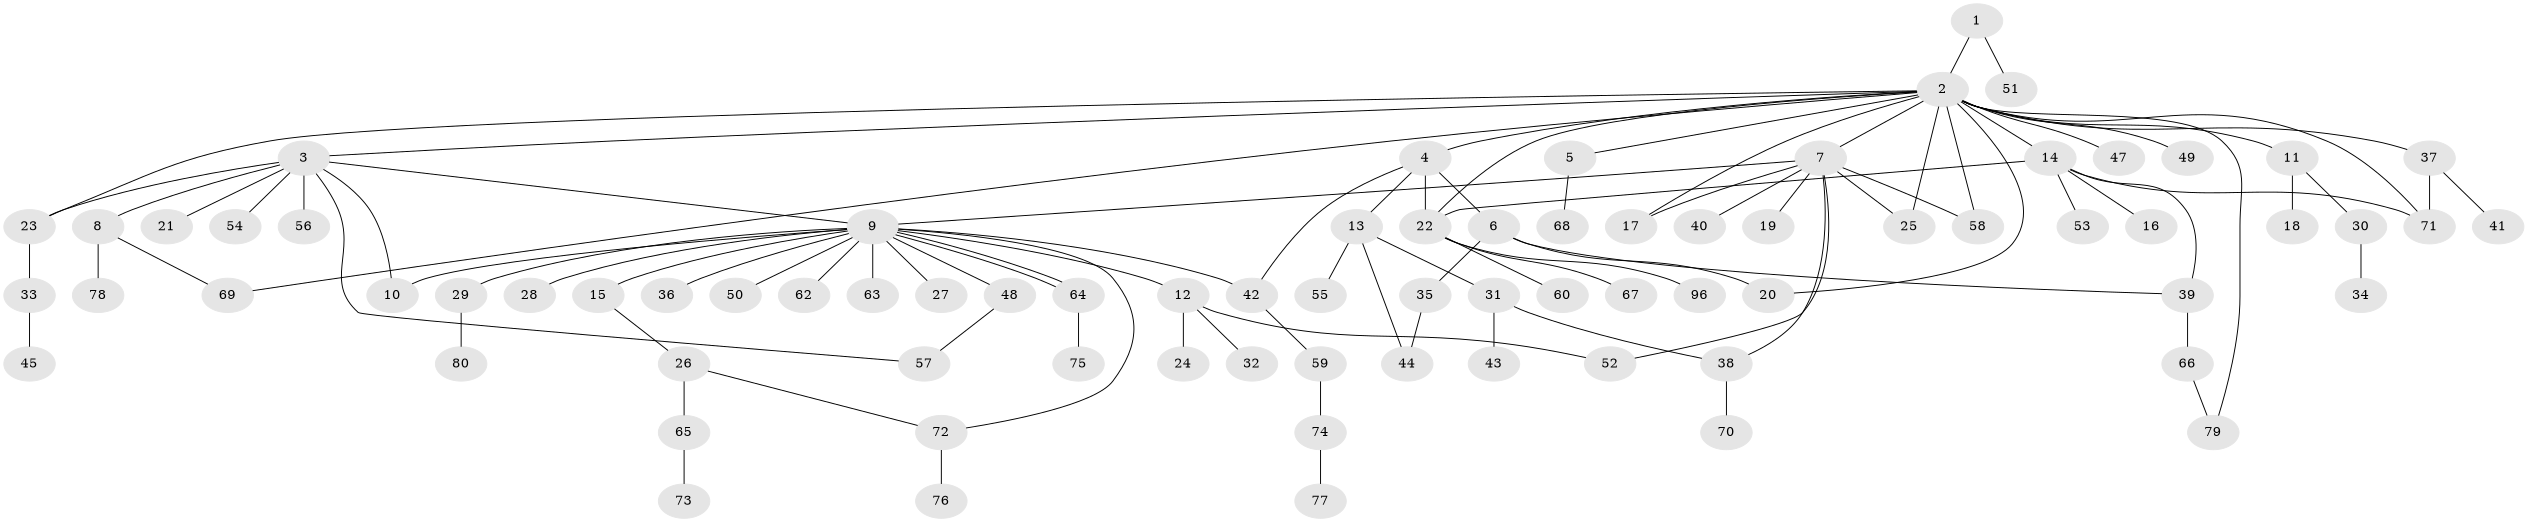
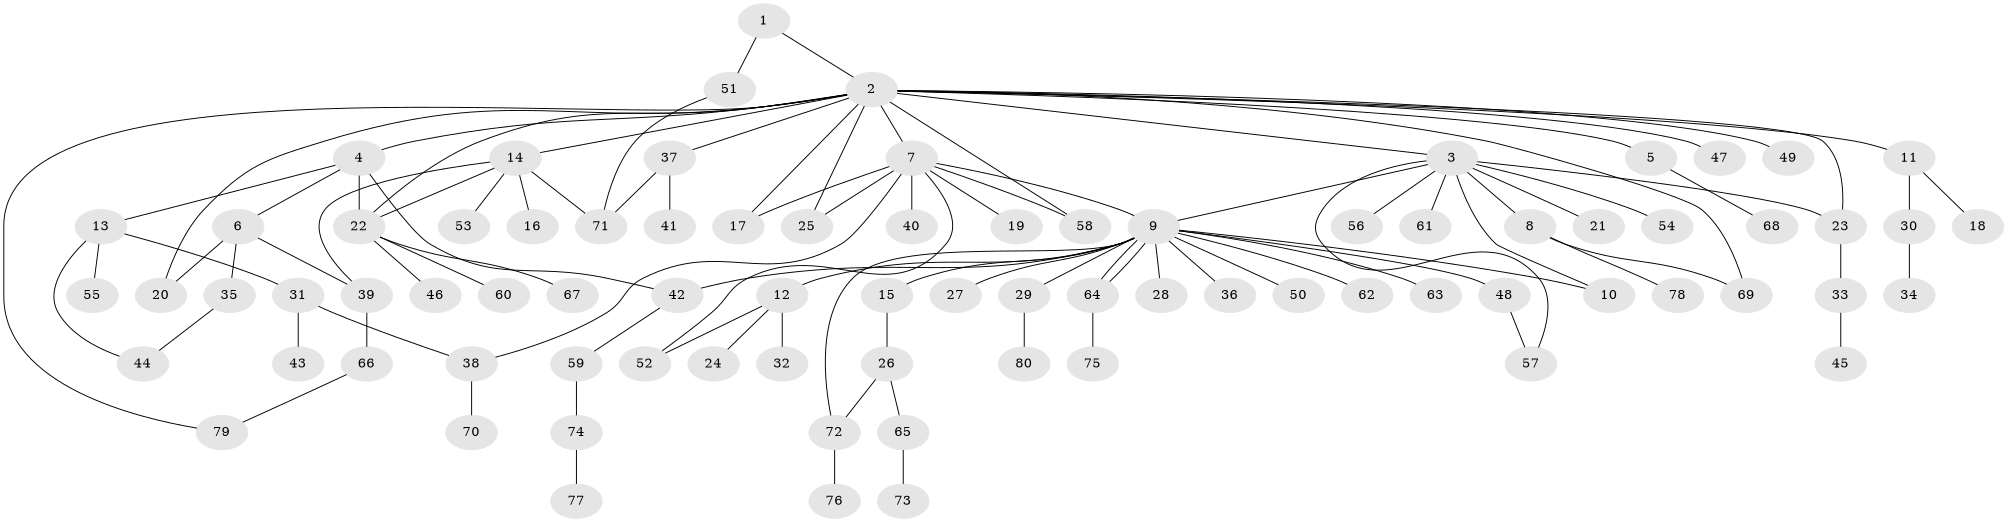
edge "2" -- "71": now "51" -- "71"
node "61": added
node "96": label "96" -> "46"
